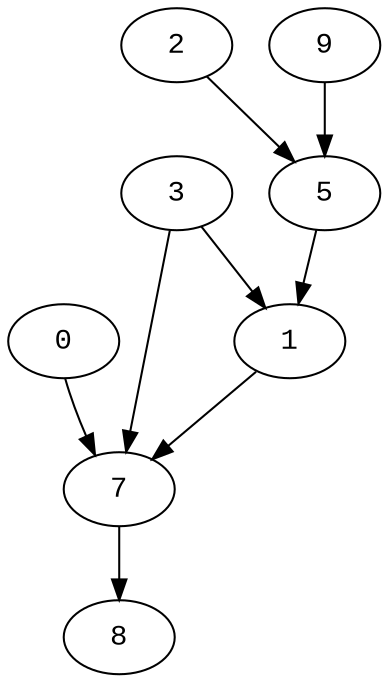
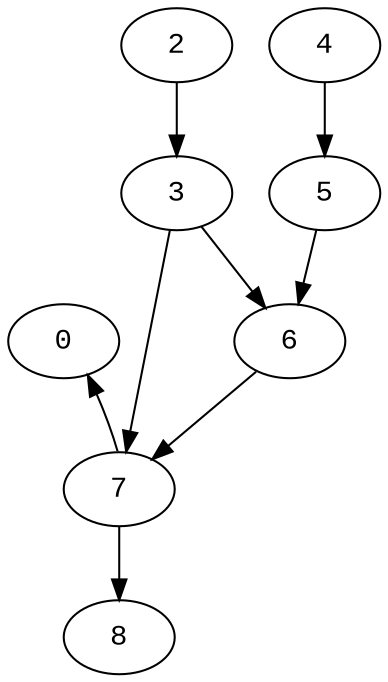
node "9": label "9" -> "4"
edge "2" -> "5": now "2" -> "3"
node "1": label "1" -> "6"
edge "0" -> "7": reversed
